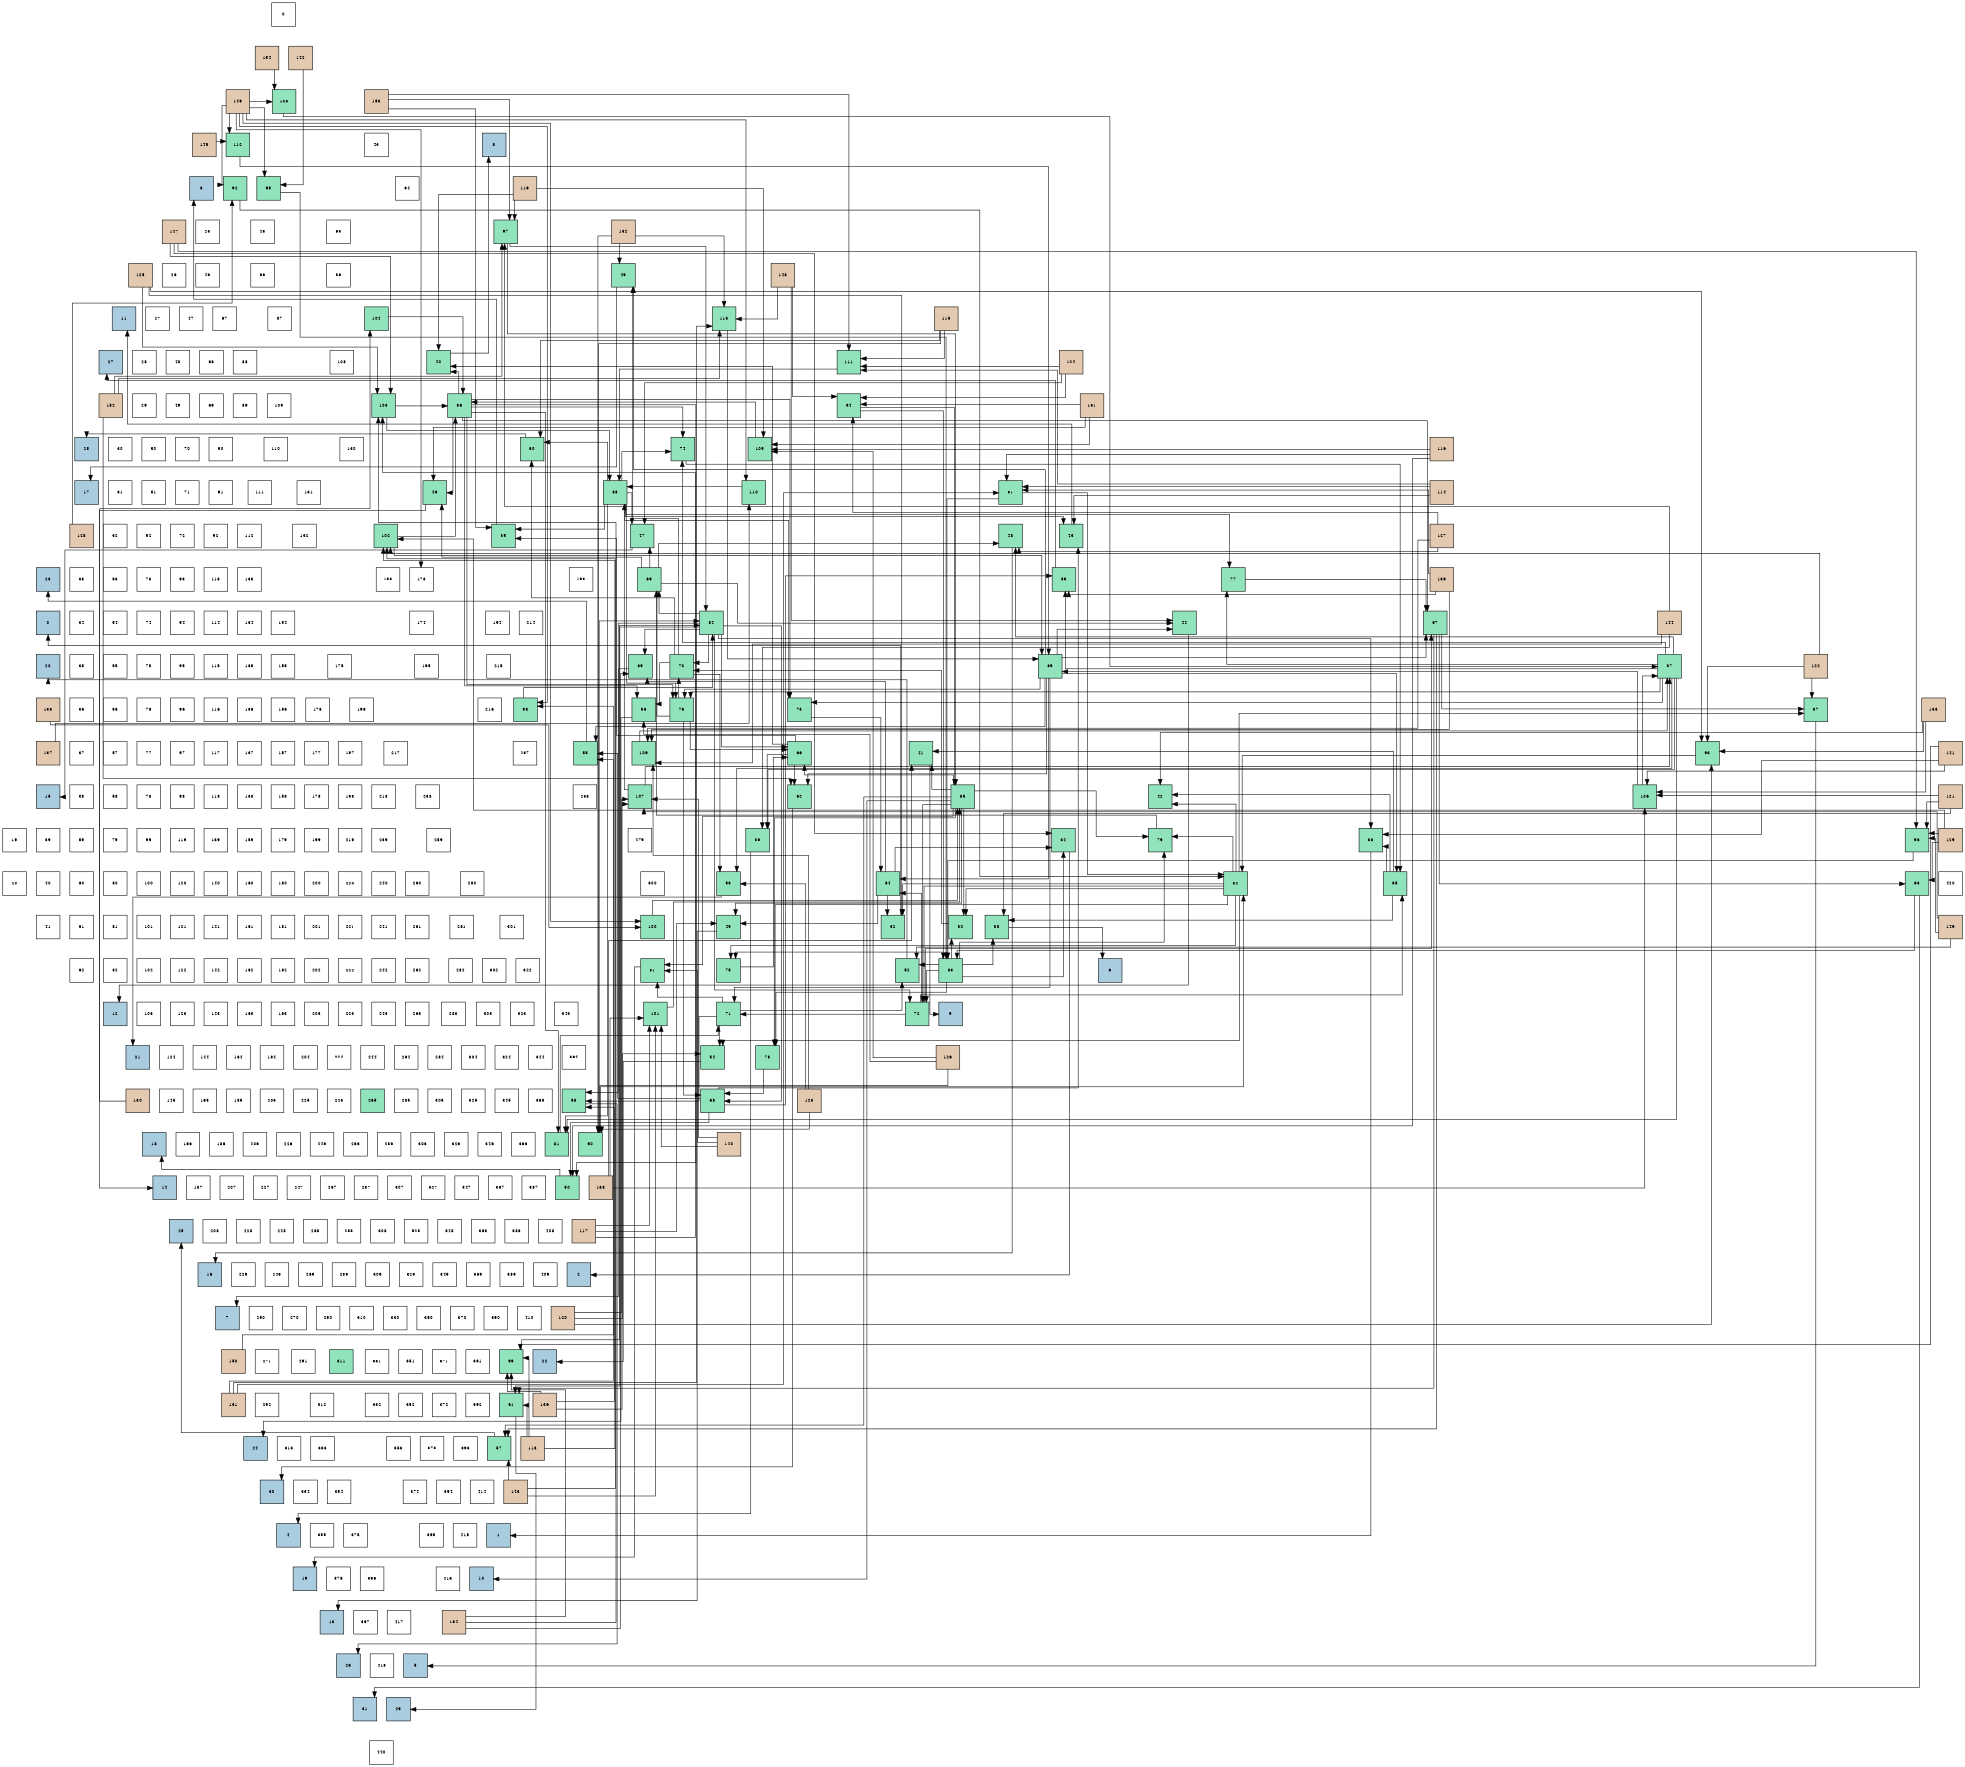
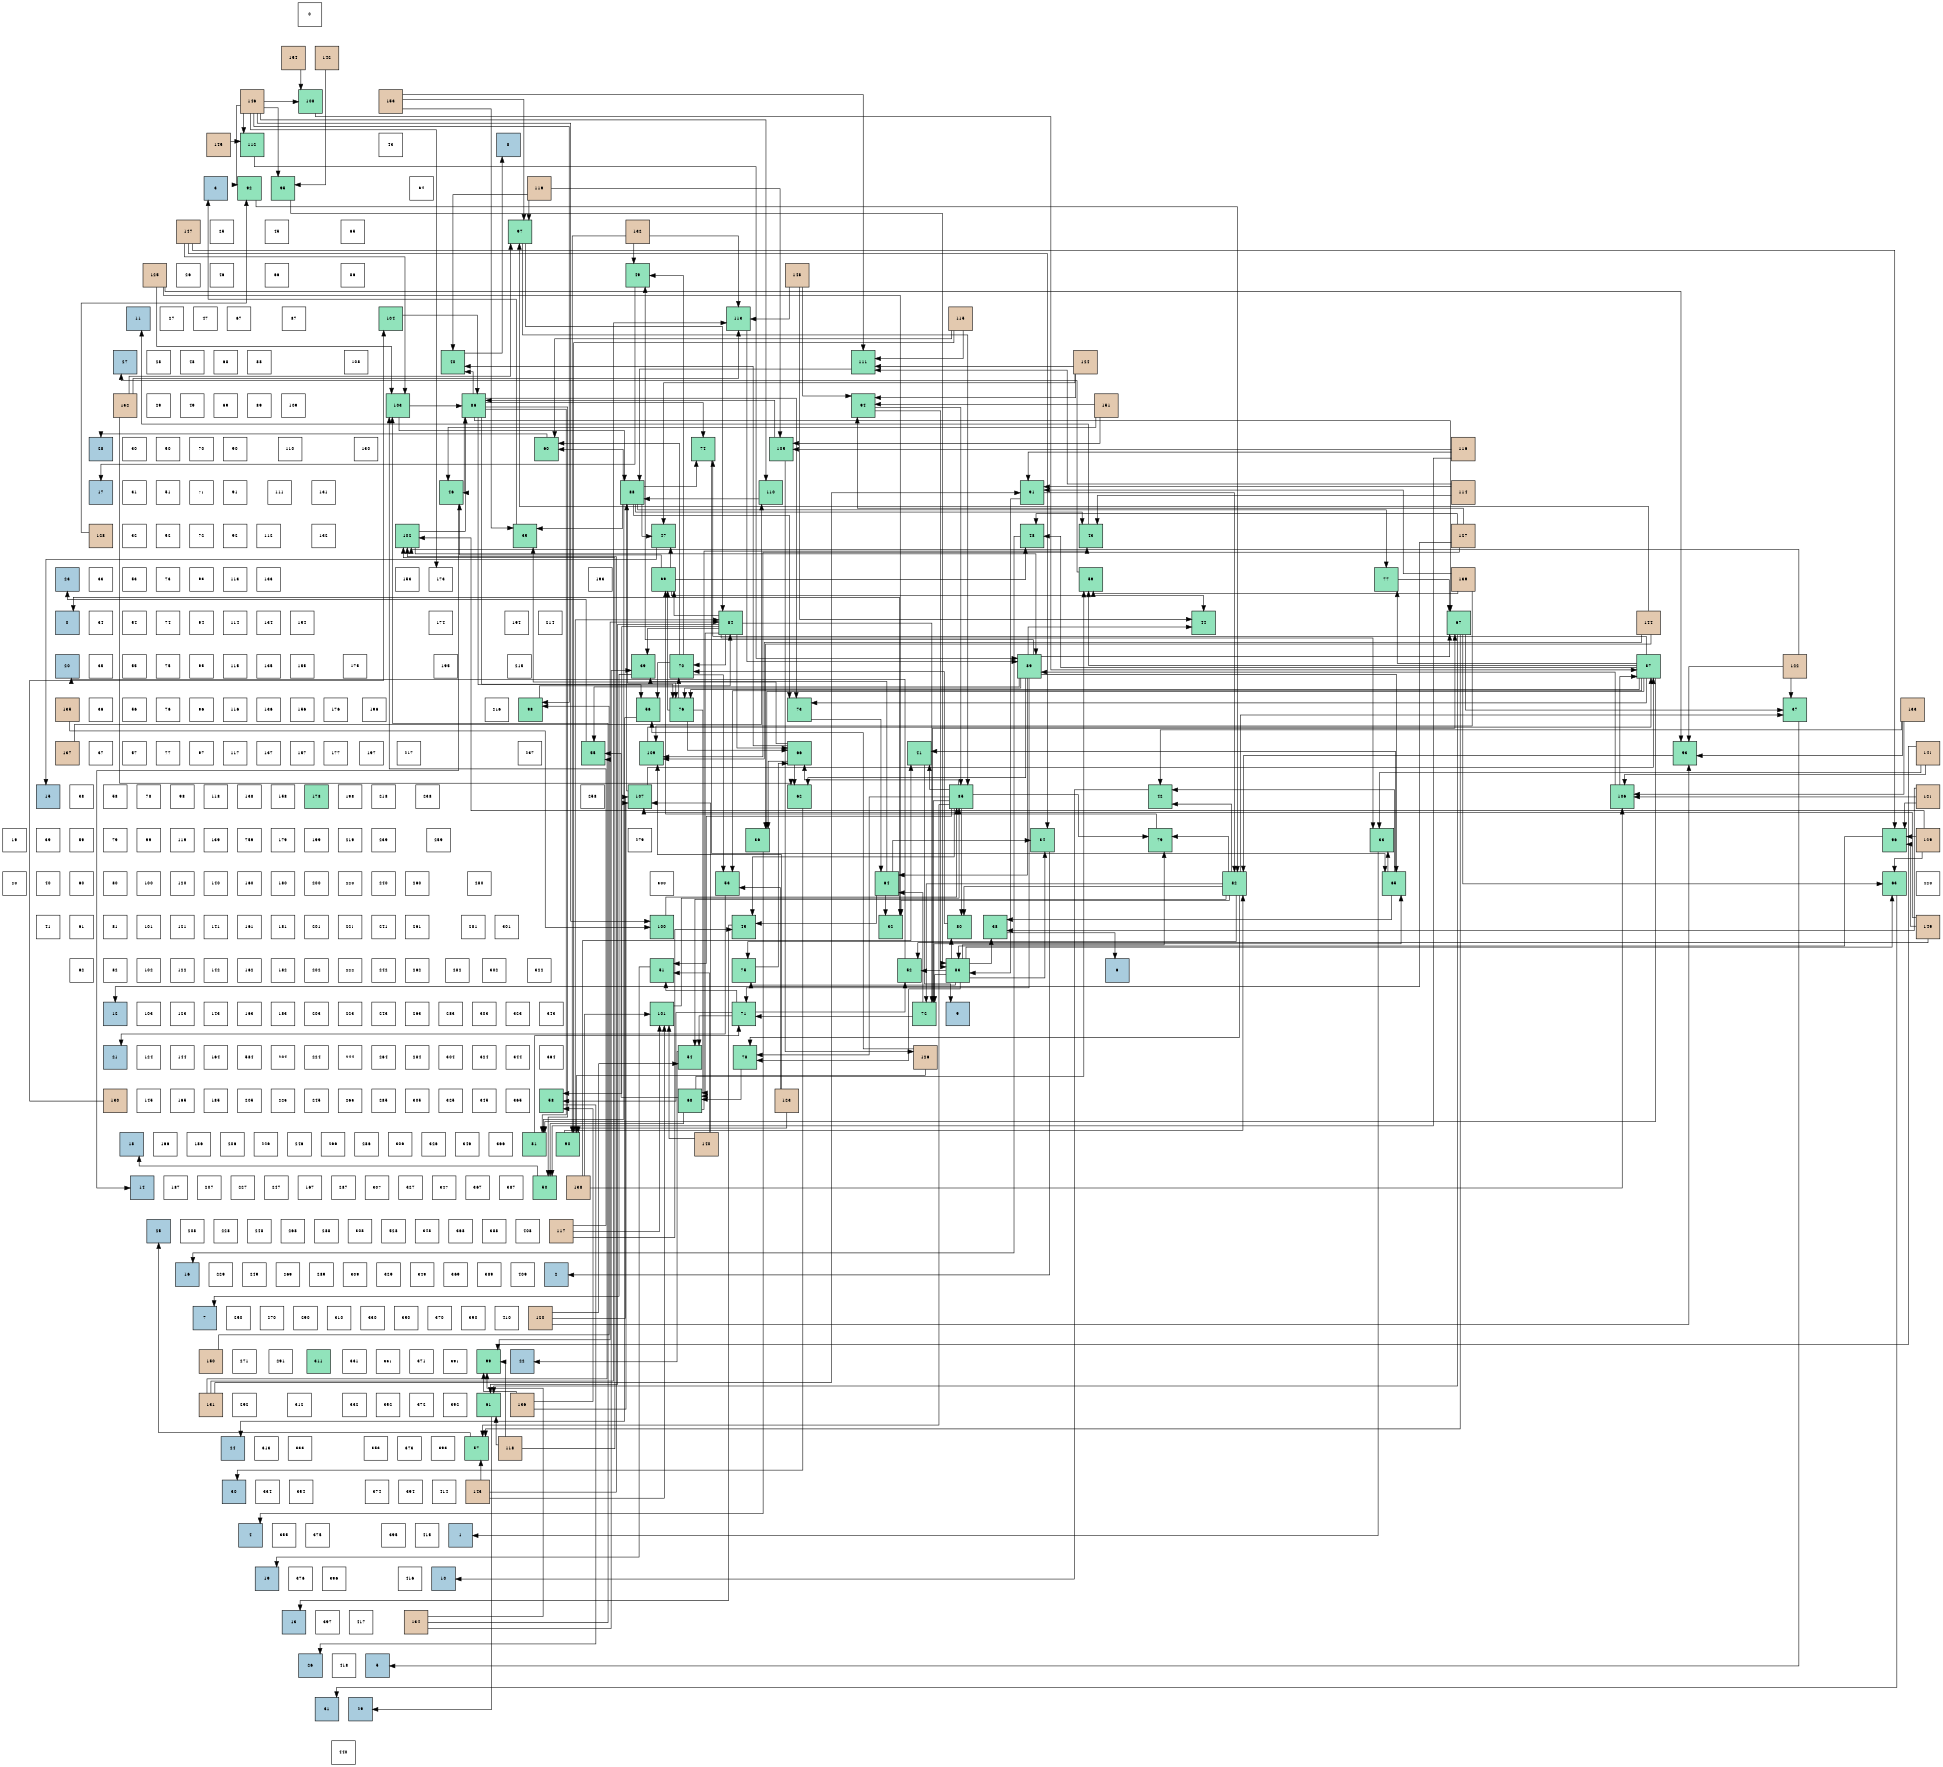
edge "126" -> "105": reversed
node "178": fillcolor #ffffff -> #91e3bb
node "159": label "159" -> "759"
edge "63" -> "83": reversed
edge "44" -> "12": now "127" -> "12"
node "184": label "184" -> "584"
node "265": fillcolor #91e3bb -> #ffffff
node "267": label "267" -> "167"
edge "85" -> "10": now "42" -> "10"
